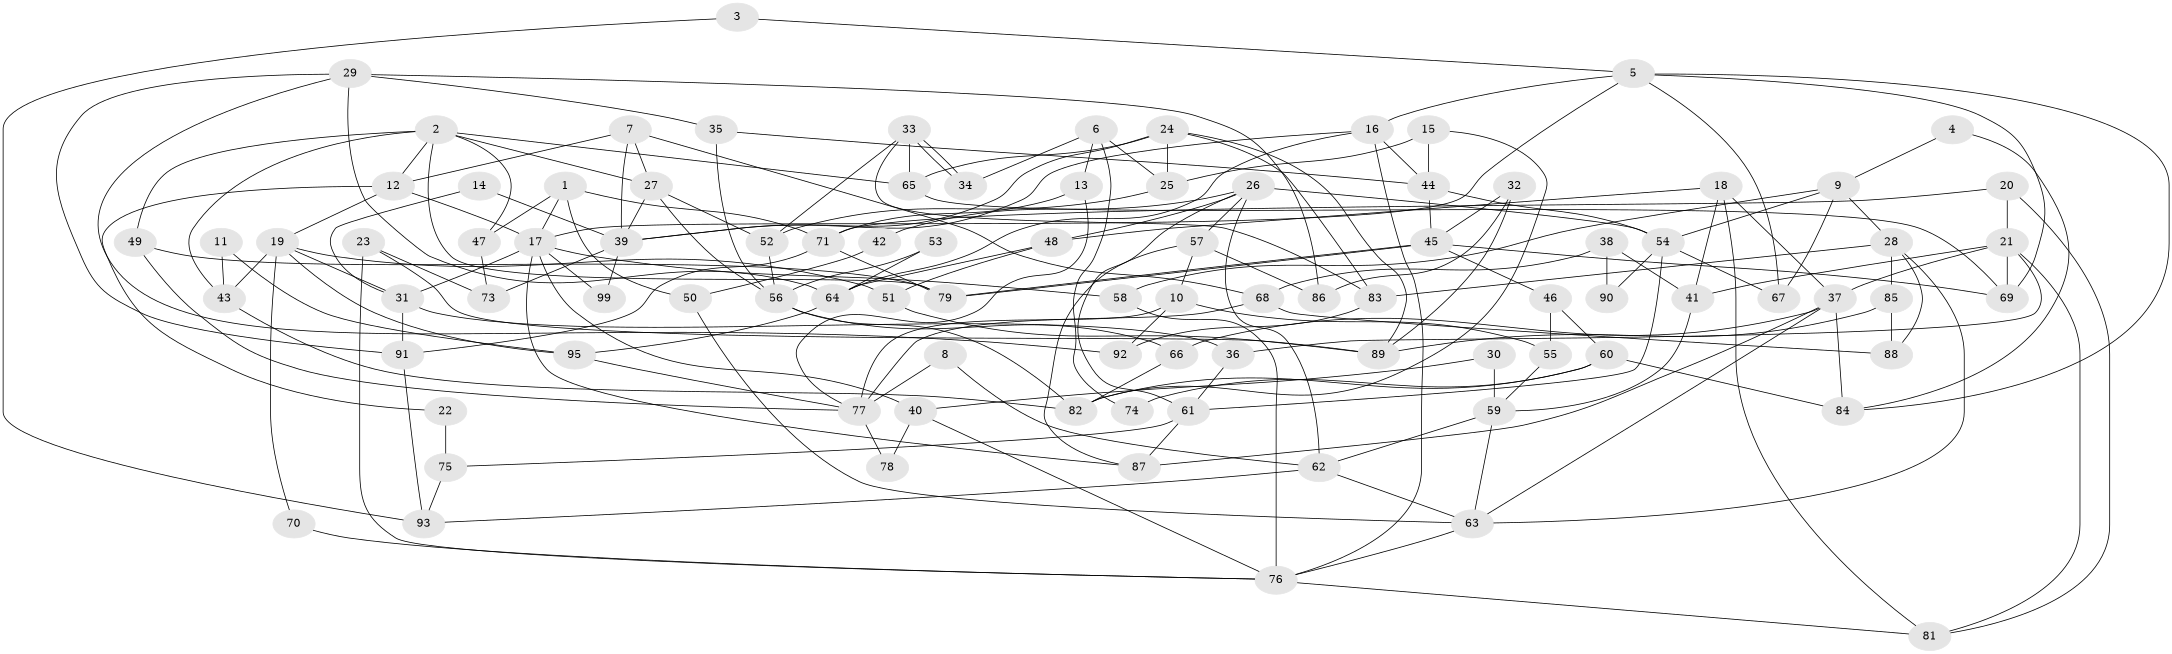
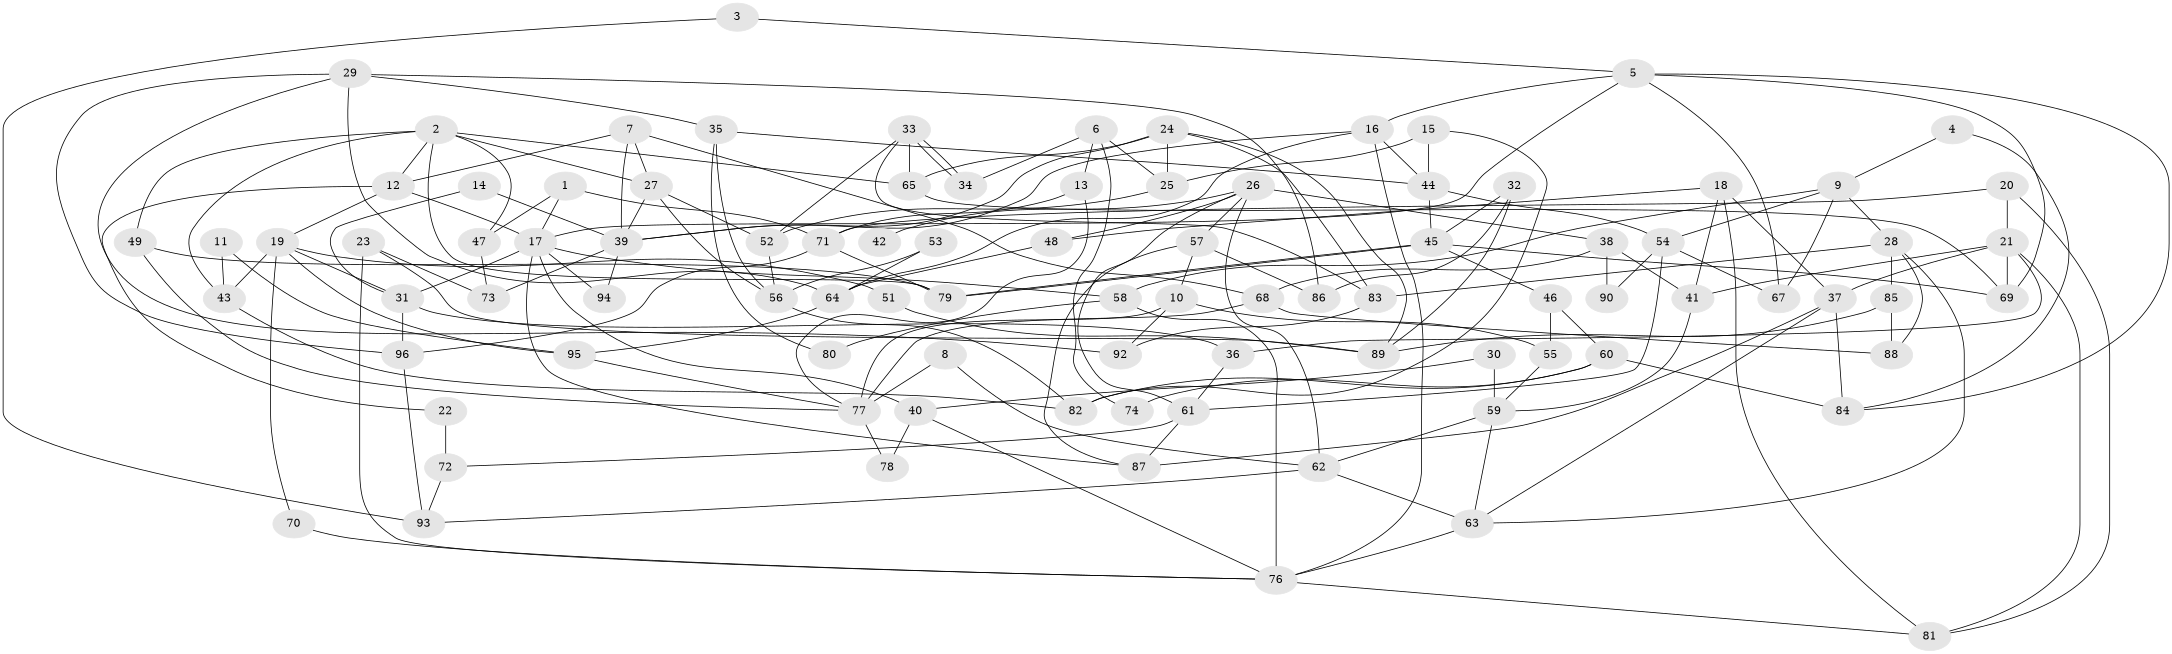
edge "26" -- "54": now "26" -- "38"
edge "48" -- "51": removed
node "99": label "99" -> "94"
node "50": removed
node "91": label "91" -> "96"
node "80": added
node "66": removed
node "75": label "75" -> "72"
